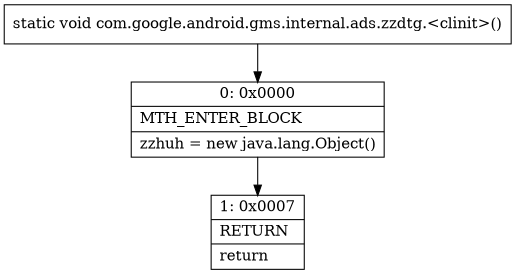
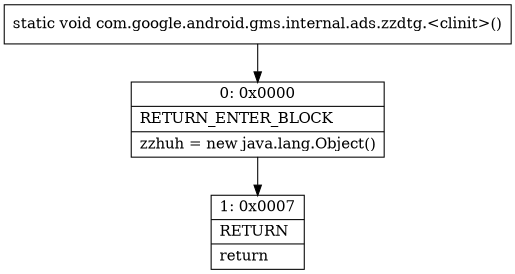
node "0: 0x0000": text "MTH_ENTER_BLOCK" -> "RETURN_ENTER_BLOCK"
